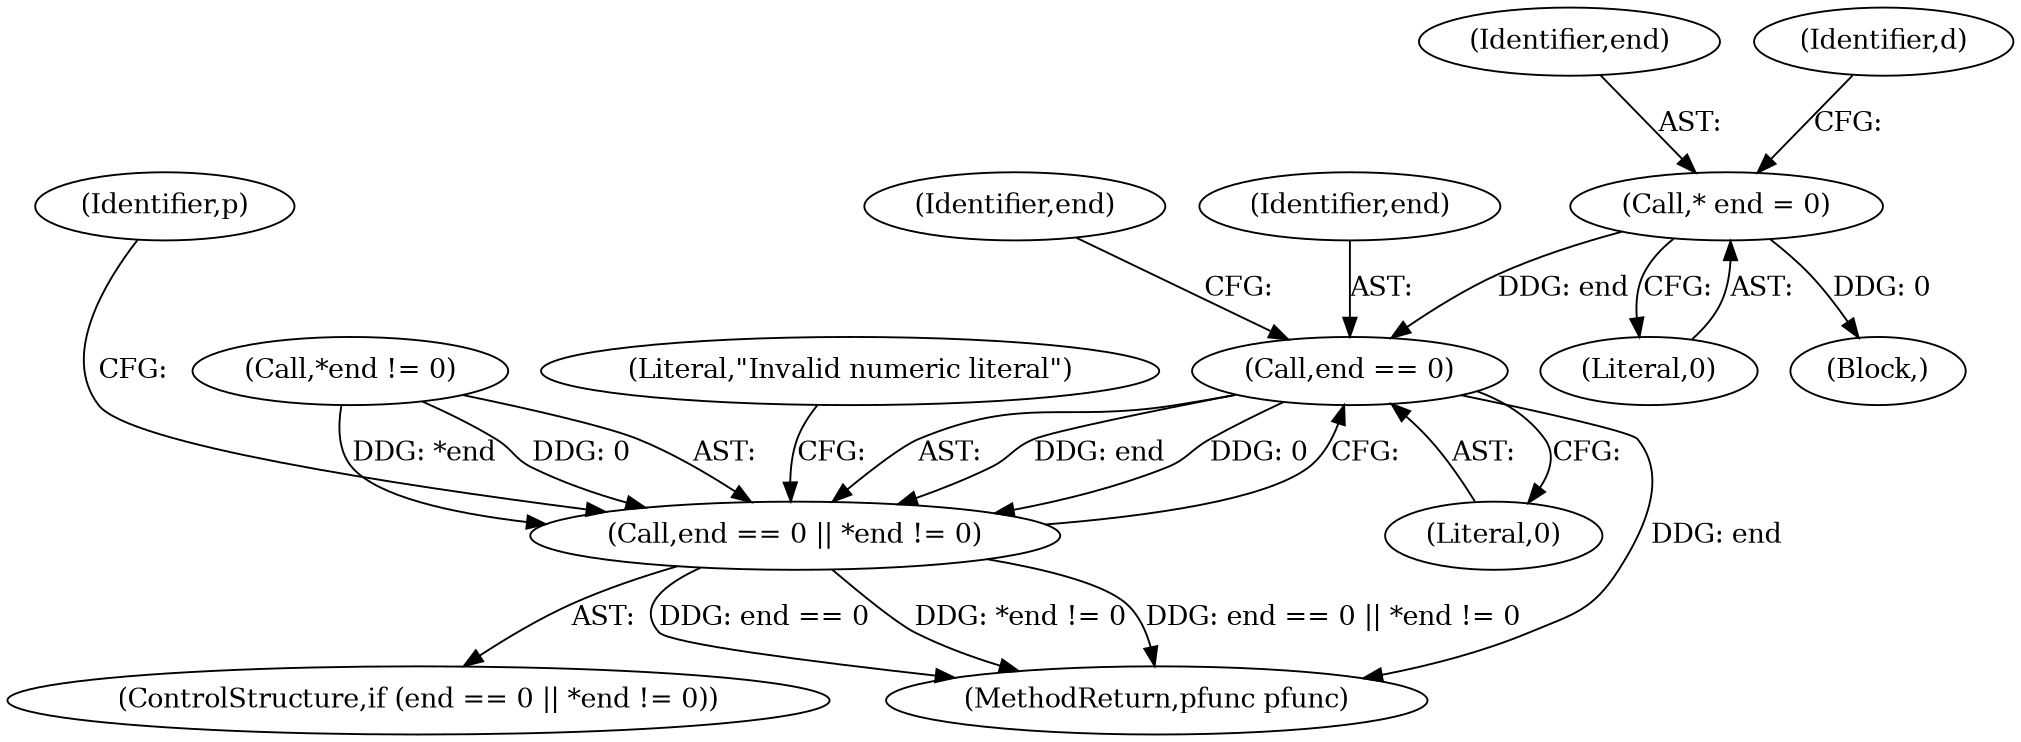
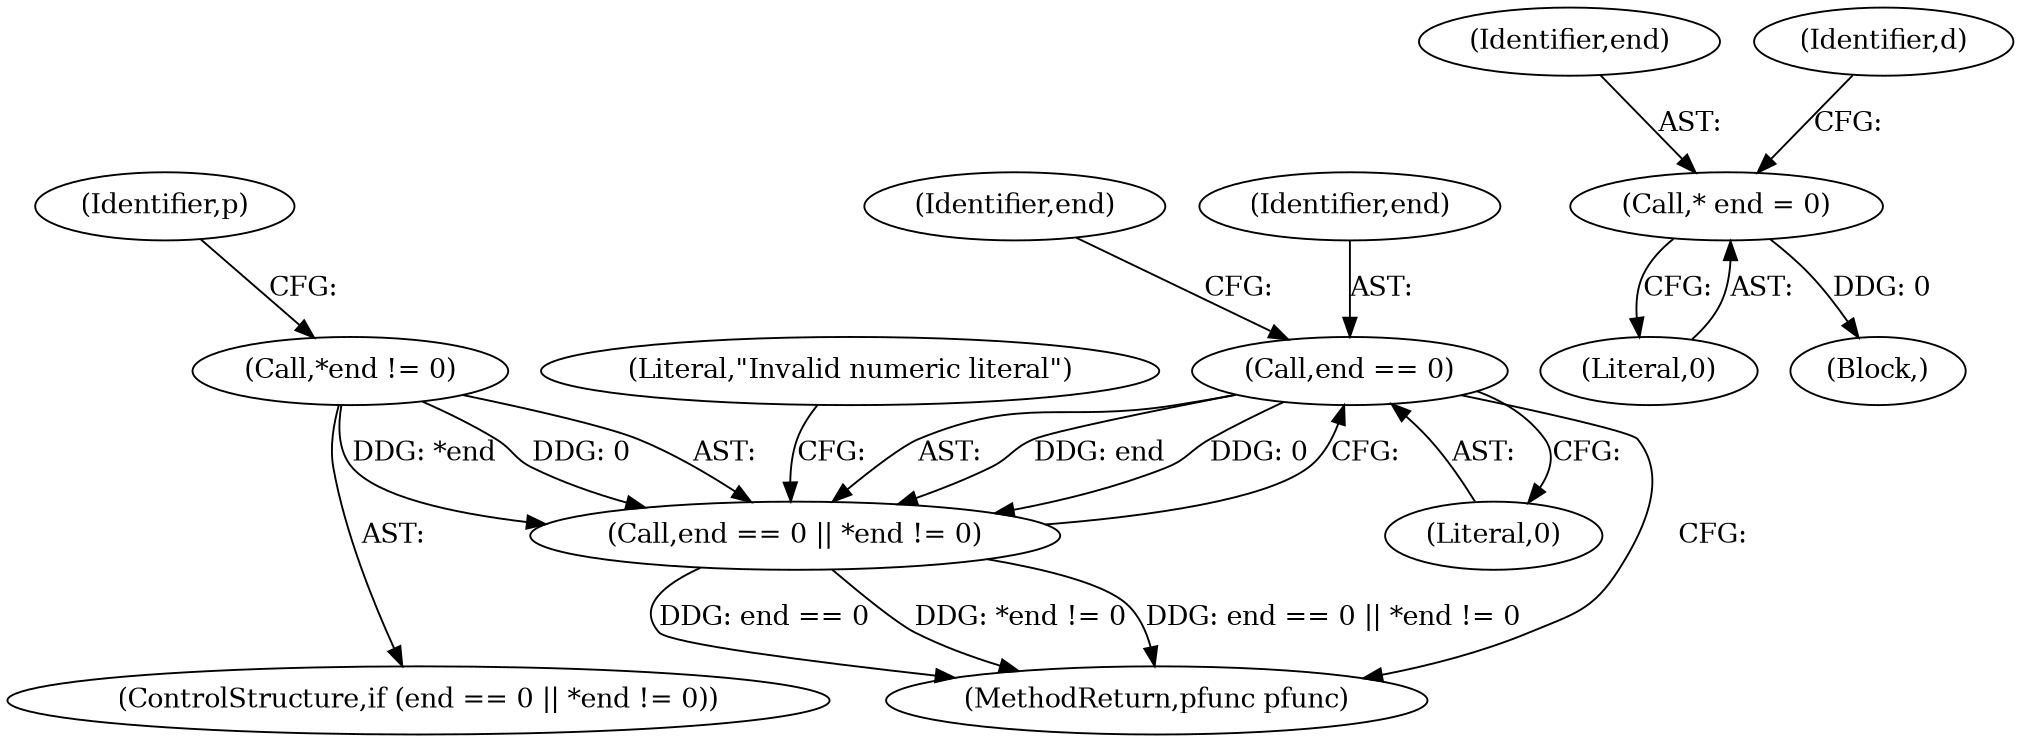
edge "(Call,* end = 0)" -> "(Call,end == 0)": removed, label "DDG: end"
edge "(Identifier,p)" -> "(Call,end == 0 || *end != 0)": now "(Identifier,p)" -> "(Call,*end != 0)"
edge "(Call,end == 0)" -> "(MethodReturn,pfunc pfunc)": label "DDG: end" -> "CFG: "
edge "(Call,end == 0 || *end != 0)" -> "(ControlStructure,if (end == 0 || *end != 0))": now "(Call,*end != 0)" -> "(ControlStructure,if (end == 0 || *end != 0))"
